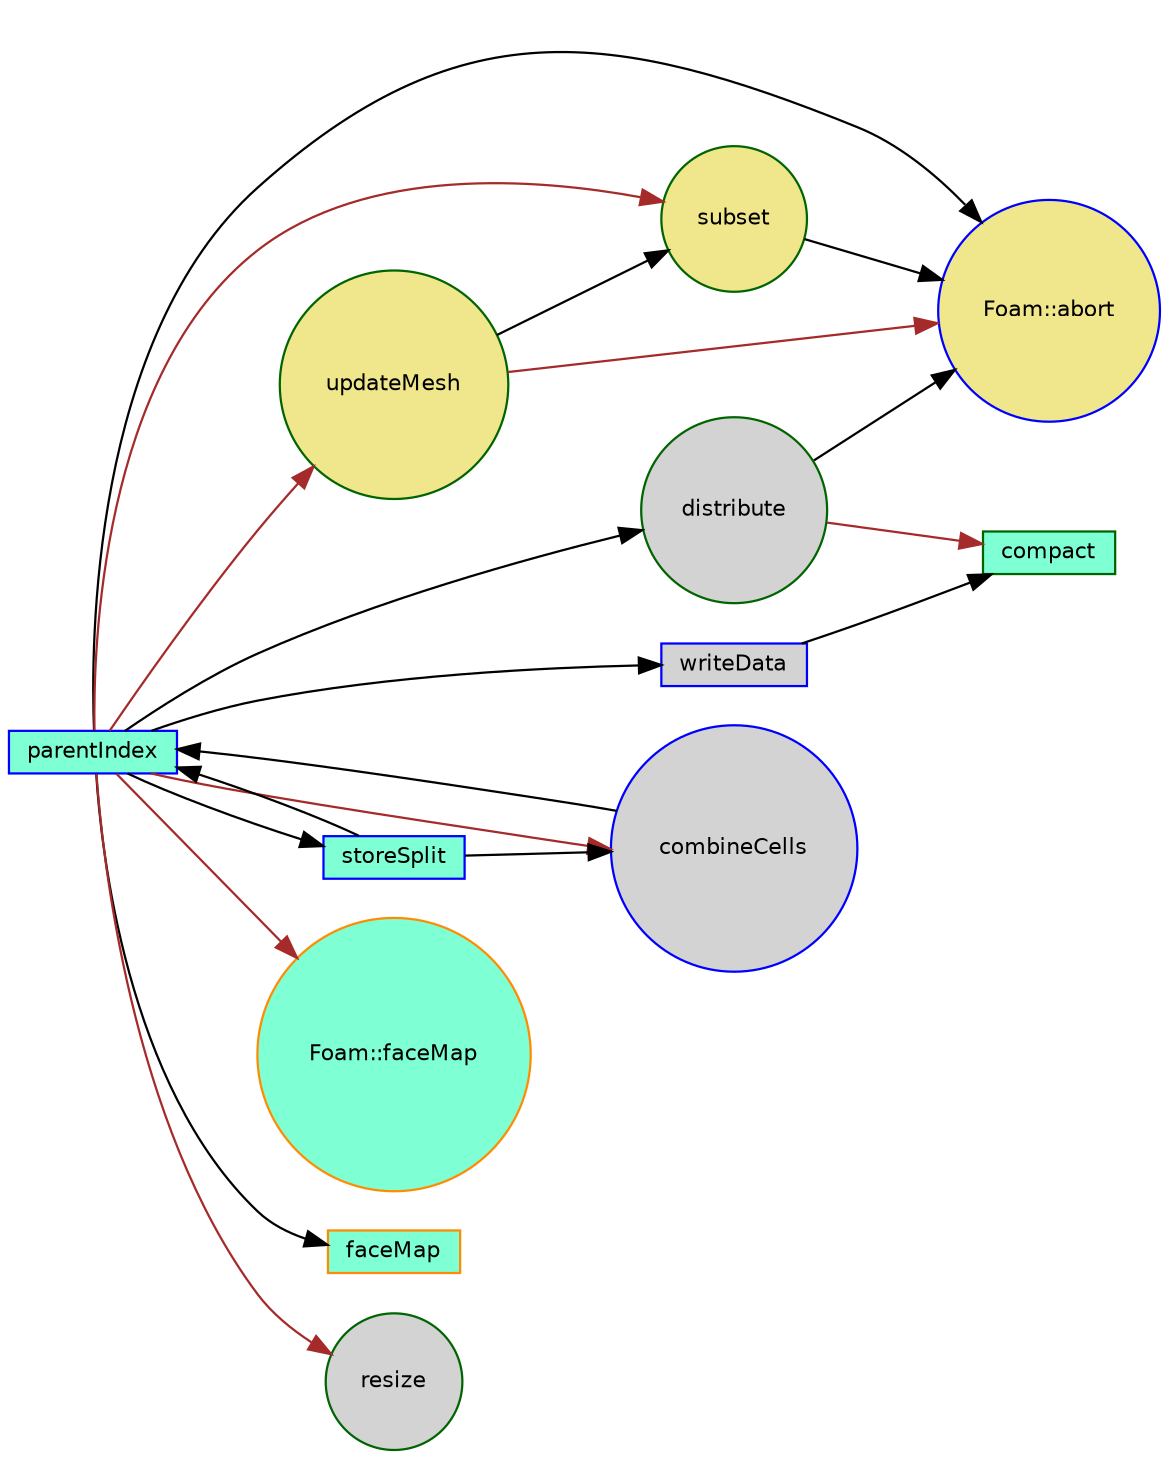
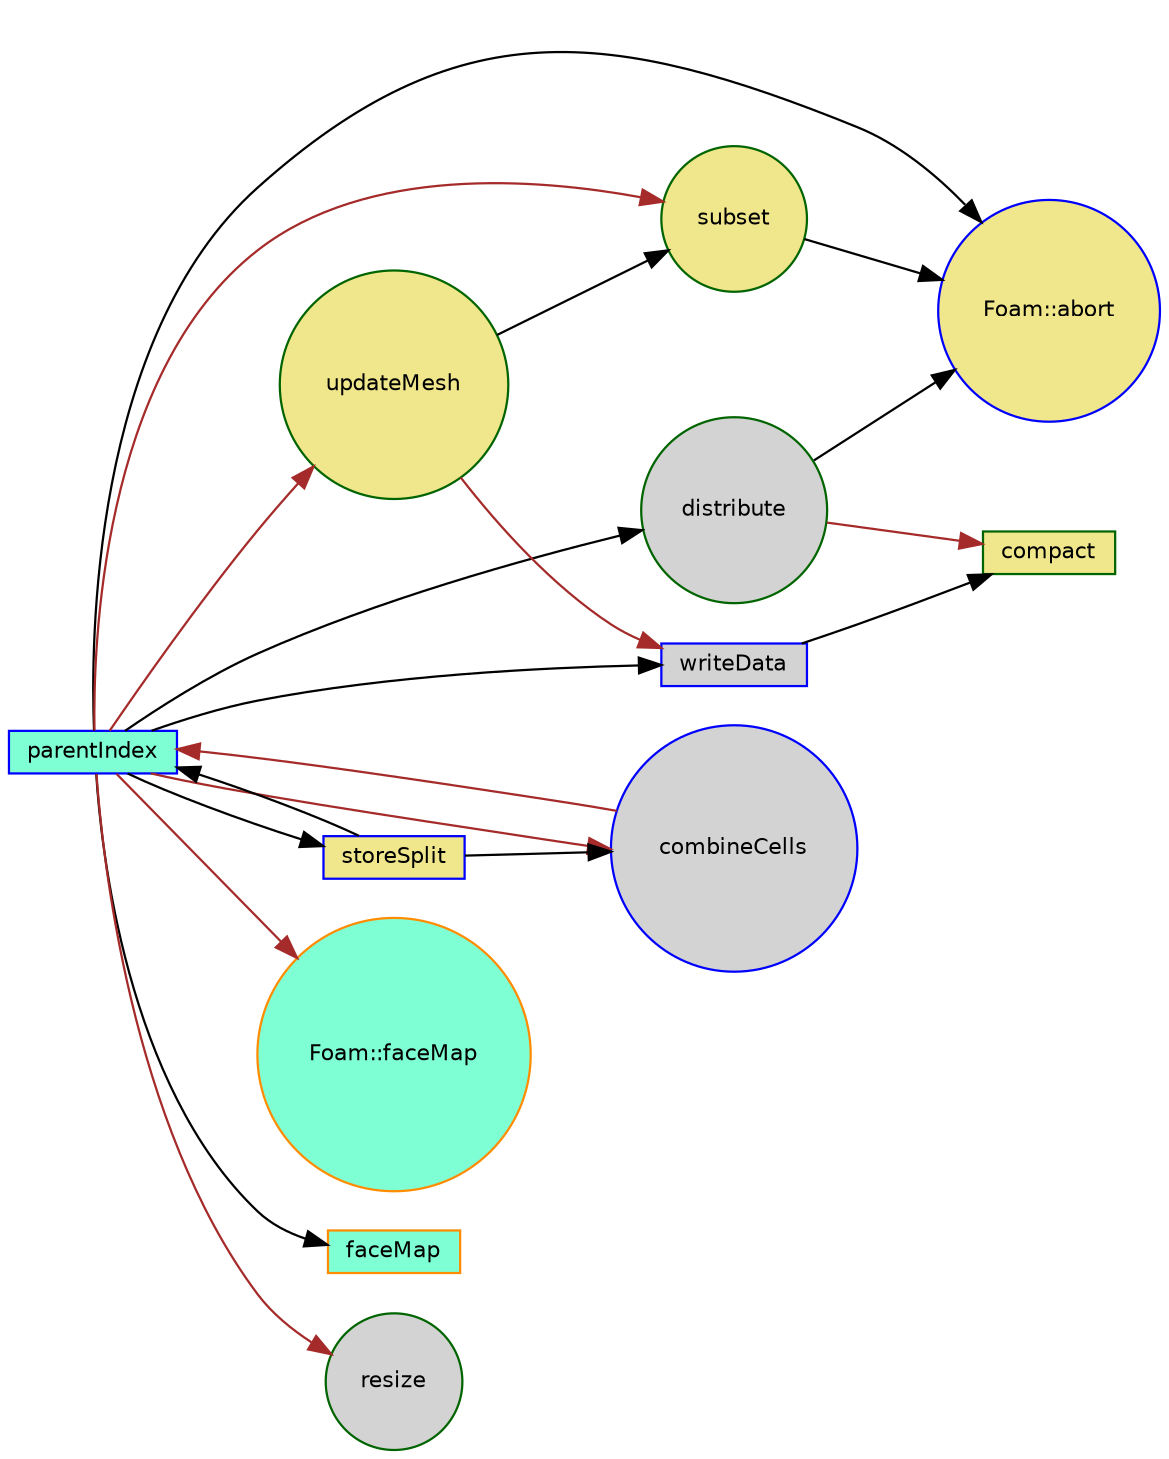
edge "updateMesh" -> "Foam::abort": now "updateMesh" -> "writeData"
node "compact": fillcolor aquamarine -> khaki
edge "combineCells" -> "parentIndex": color black -> brown
node "storeSplit": fillcolor aquamarine -> khaki
